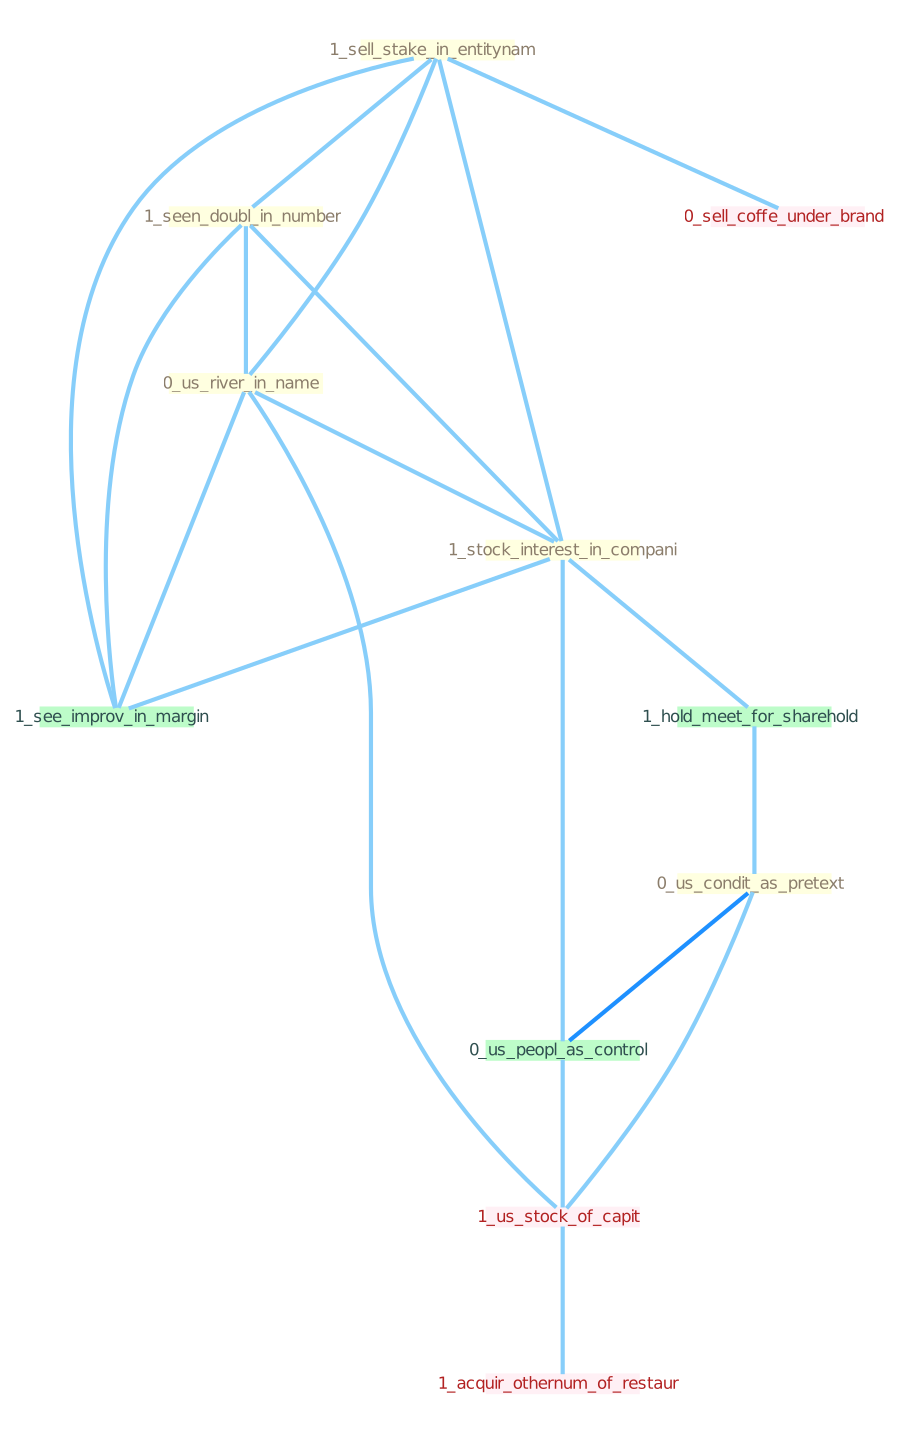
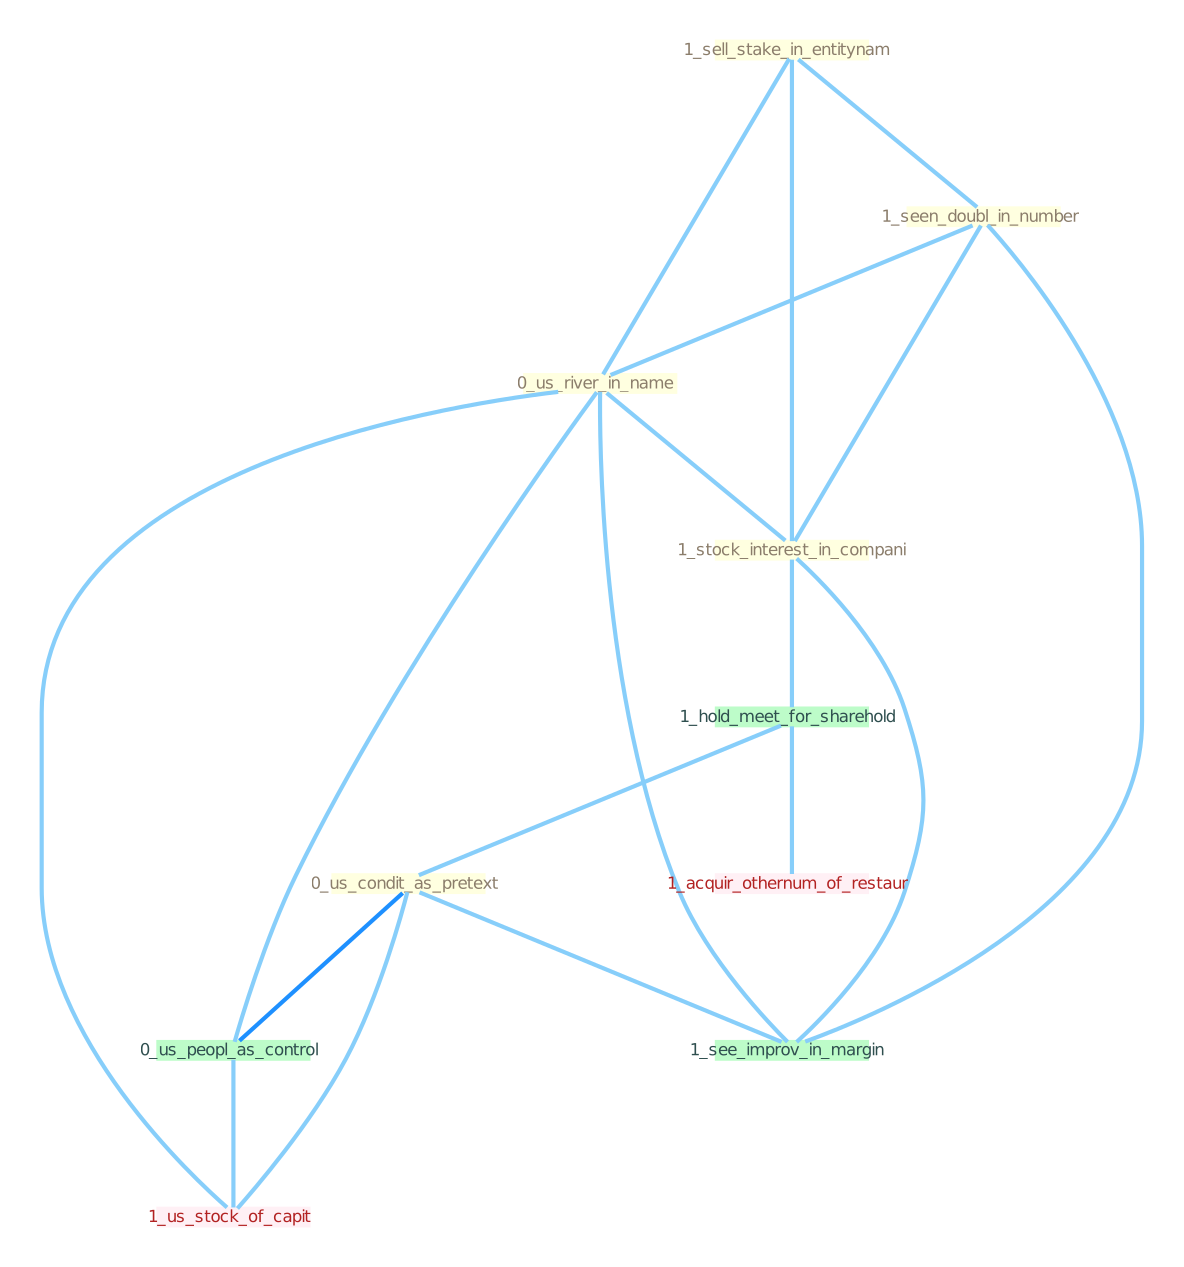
node "0_sell_coffe_under_brand": removed
edge "1_sell_stake_in_entitynam" -- "1_see_improv_in_margin": now "0_us_condit_as_pretext" -- "1_see_improv_in_margin"
edge "1_stock_interest_in_compani" -- "0_us_peopl_as_control": now "0_us_river_in_name" -- "0_us_peopl_as_control"
edge "1_us_stock_of_capit" -- "1_acquir_othernum_of_restaur": now "1_hold_meet_for_sharehold" -- "1_acquir_othernum_of_restaur"
